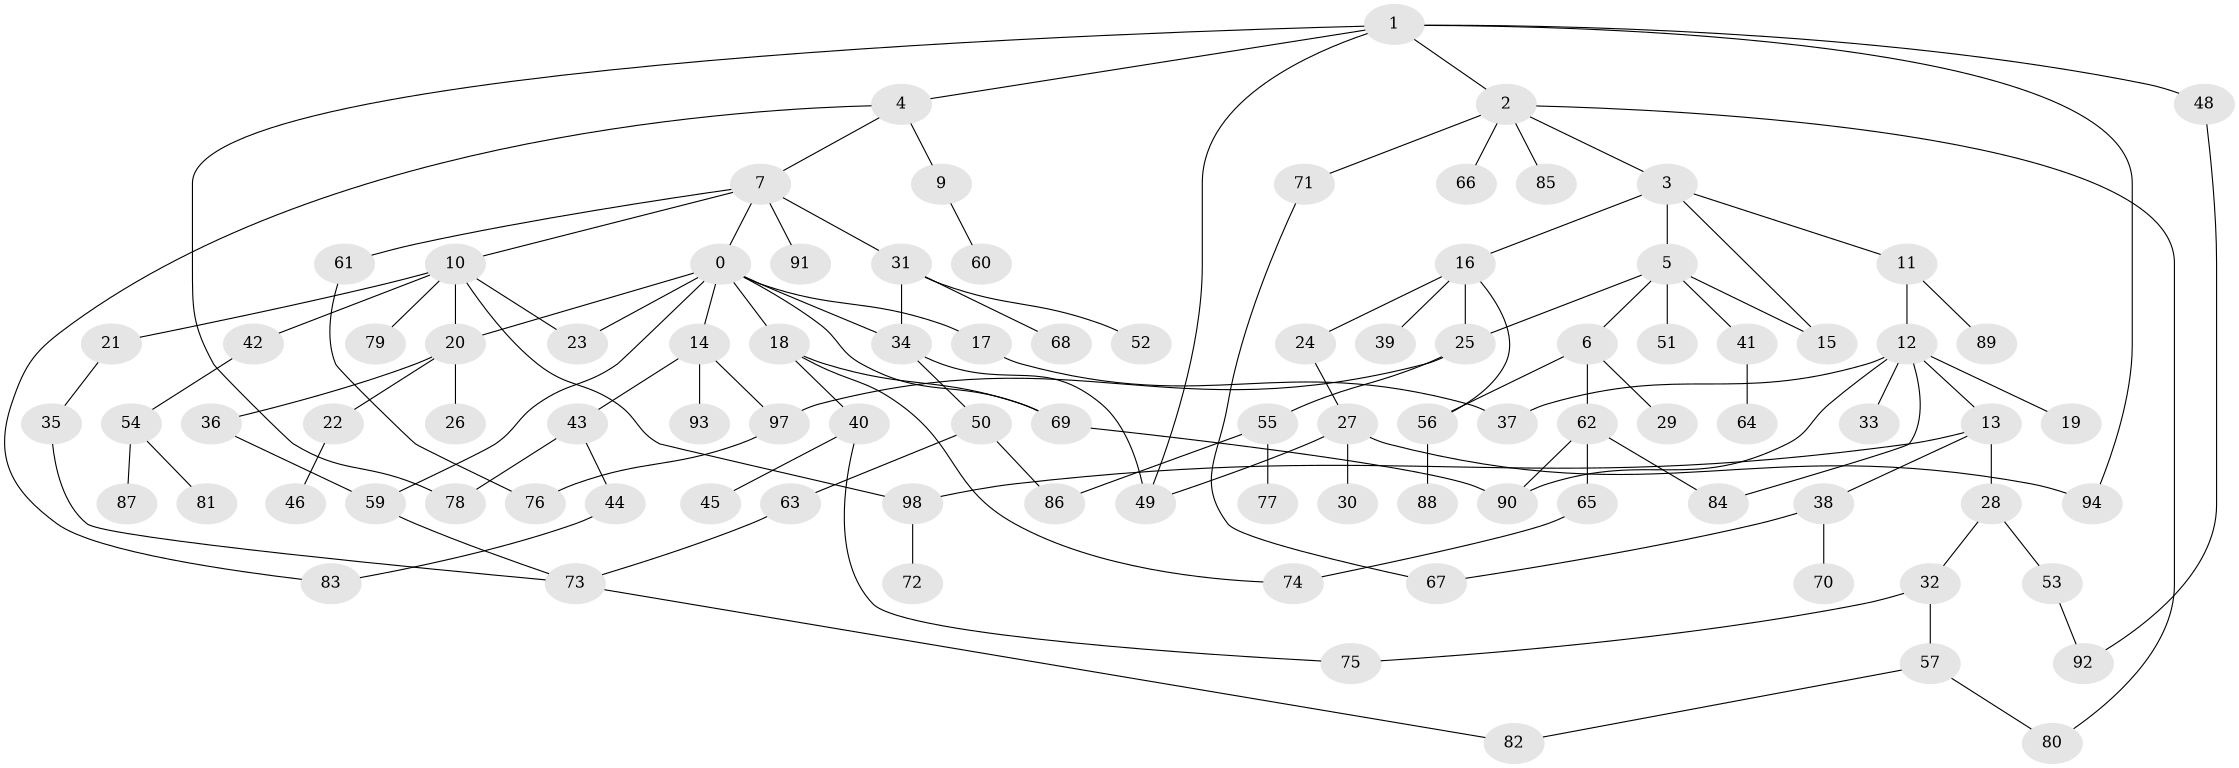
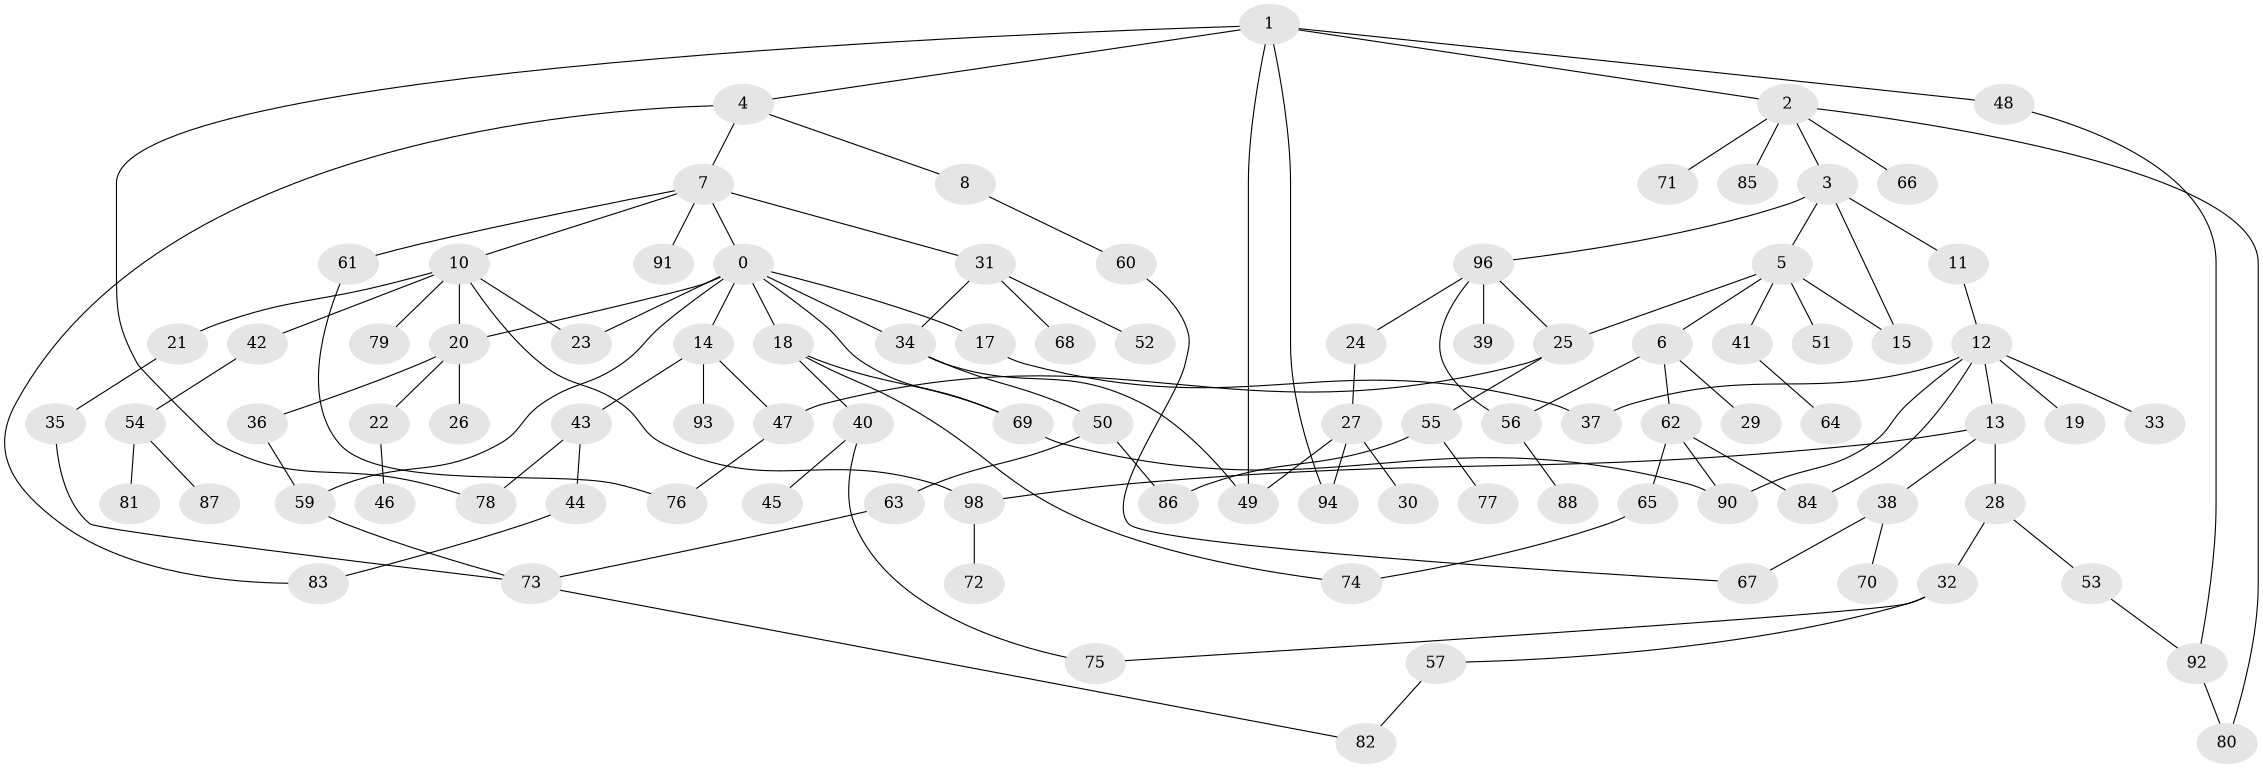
node "9": label "9" -> "8"
node "16": label "16" -> "96"
node "89": removed
node "97": label "97" -> "47"
edge "71" -- "67": now "60" -- "67"
edge "57" -- "80": now "92" -- "80"
